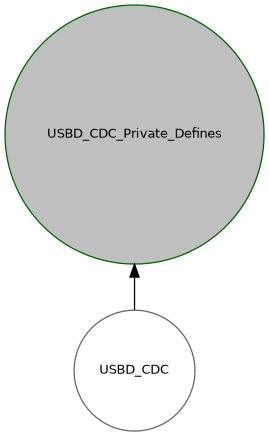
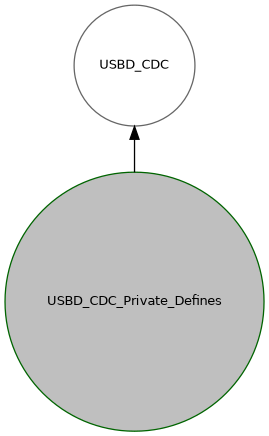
edge "USBD_CDC" -> "USBD_CDC_Private_Defines": reversed
